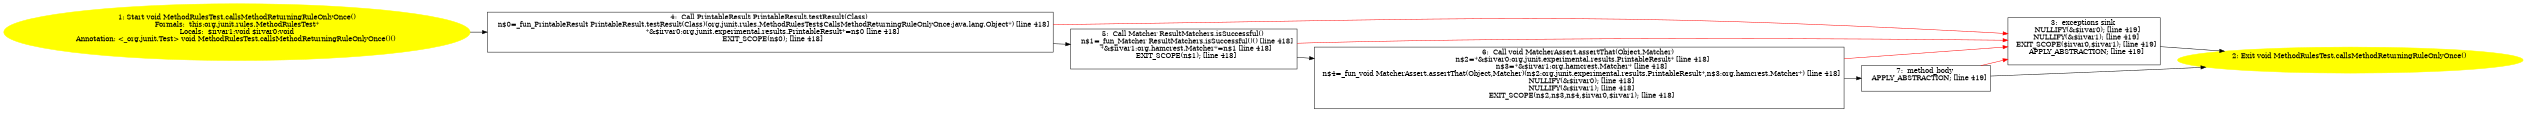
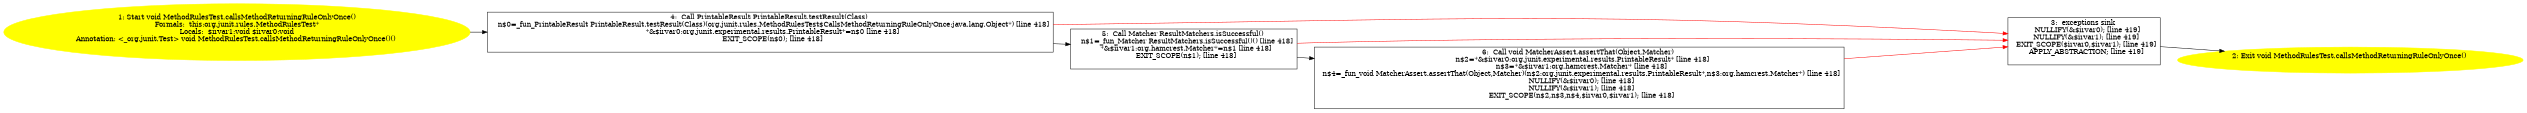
node "7:  method_body APPLY_ABSTRACTION; [line 419]": removed
